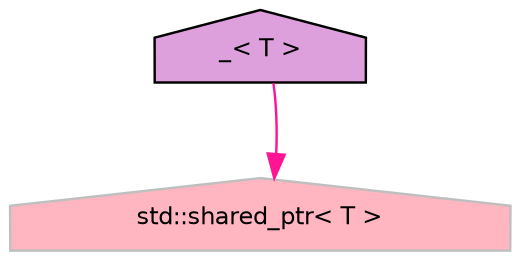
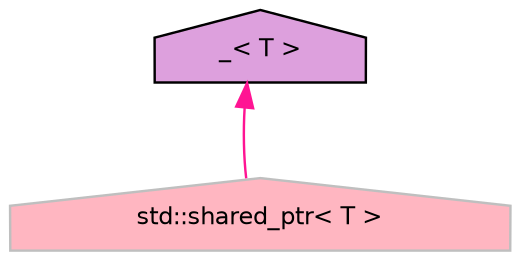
edge "_< T >" -> "std::shared_ptr< T >": reversed
